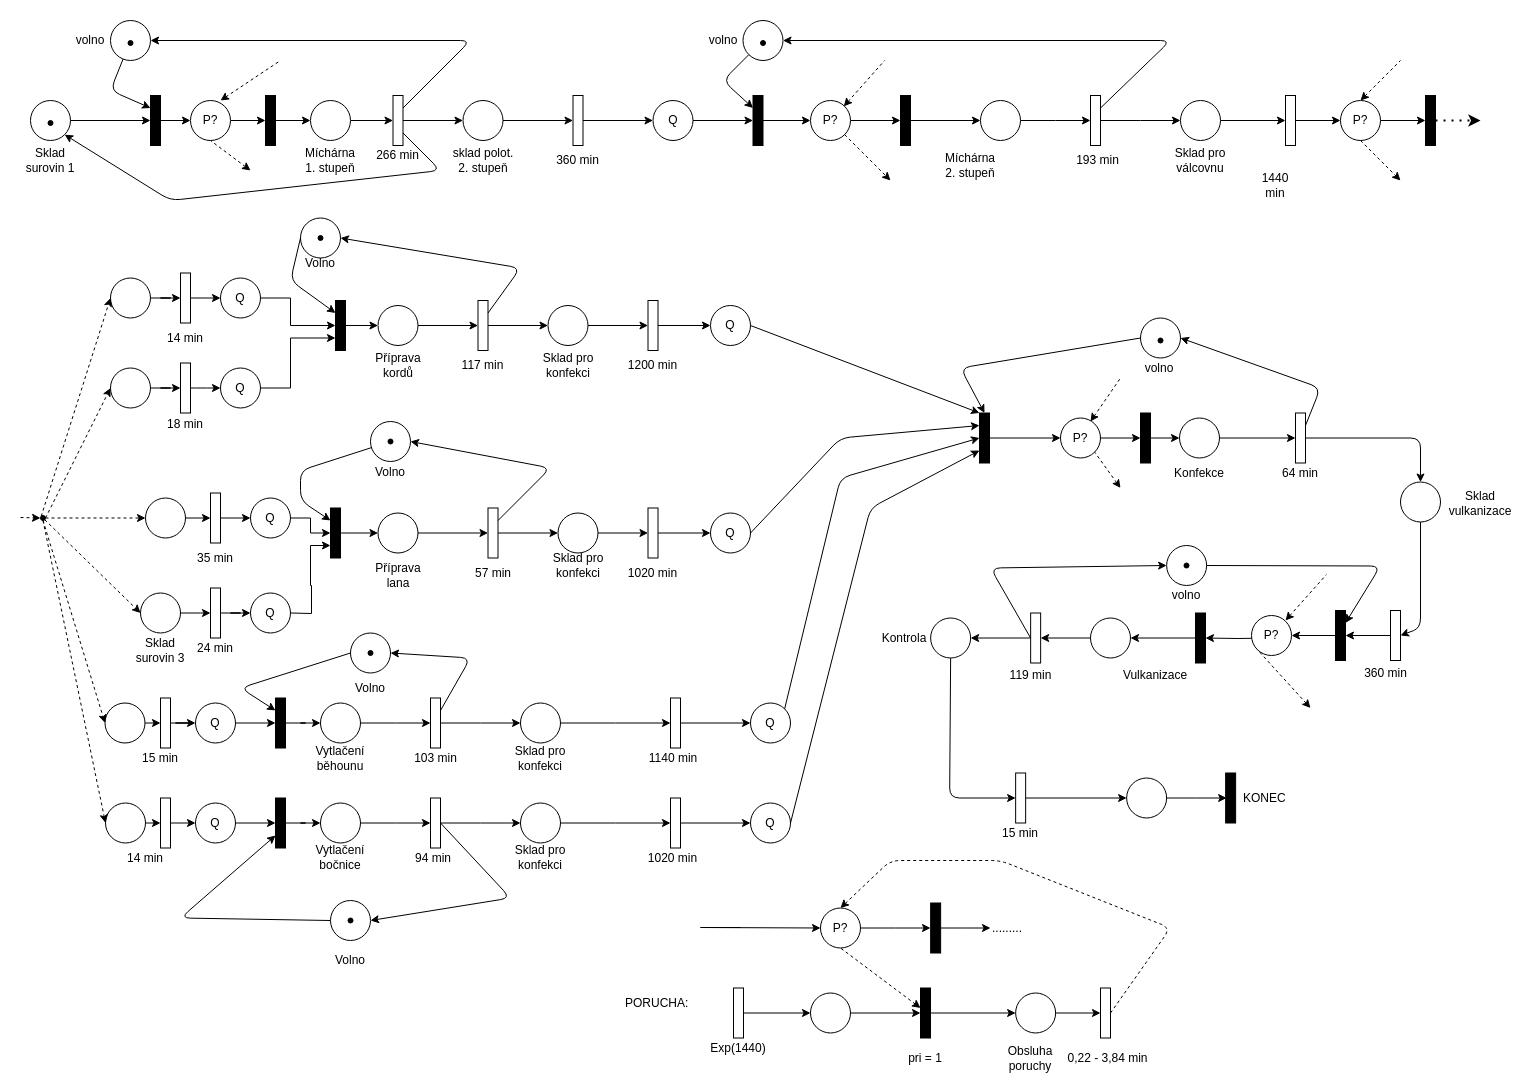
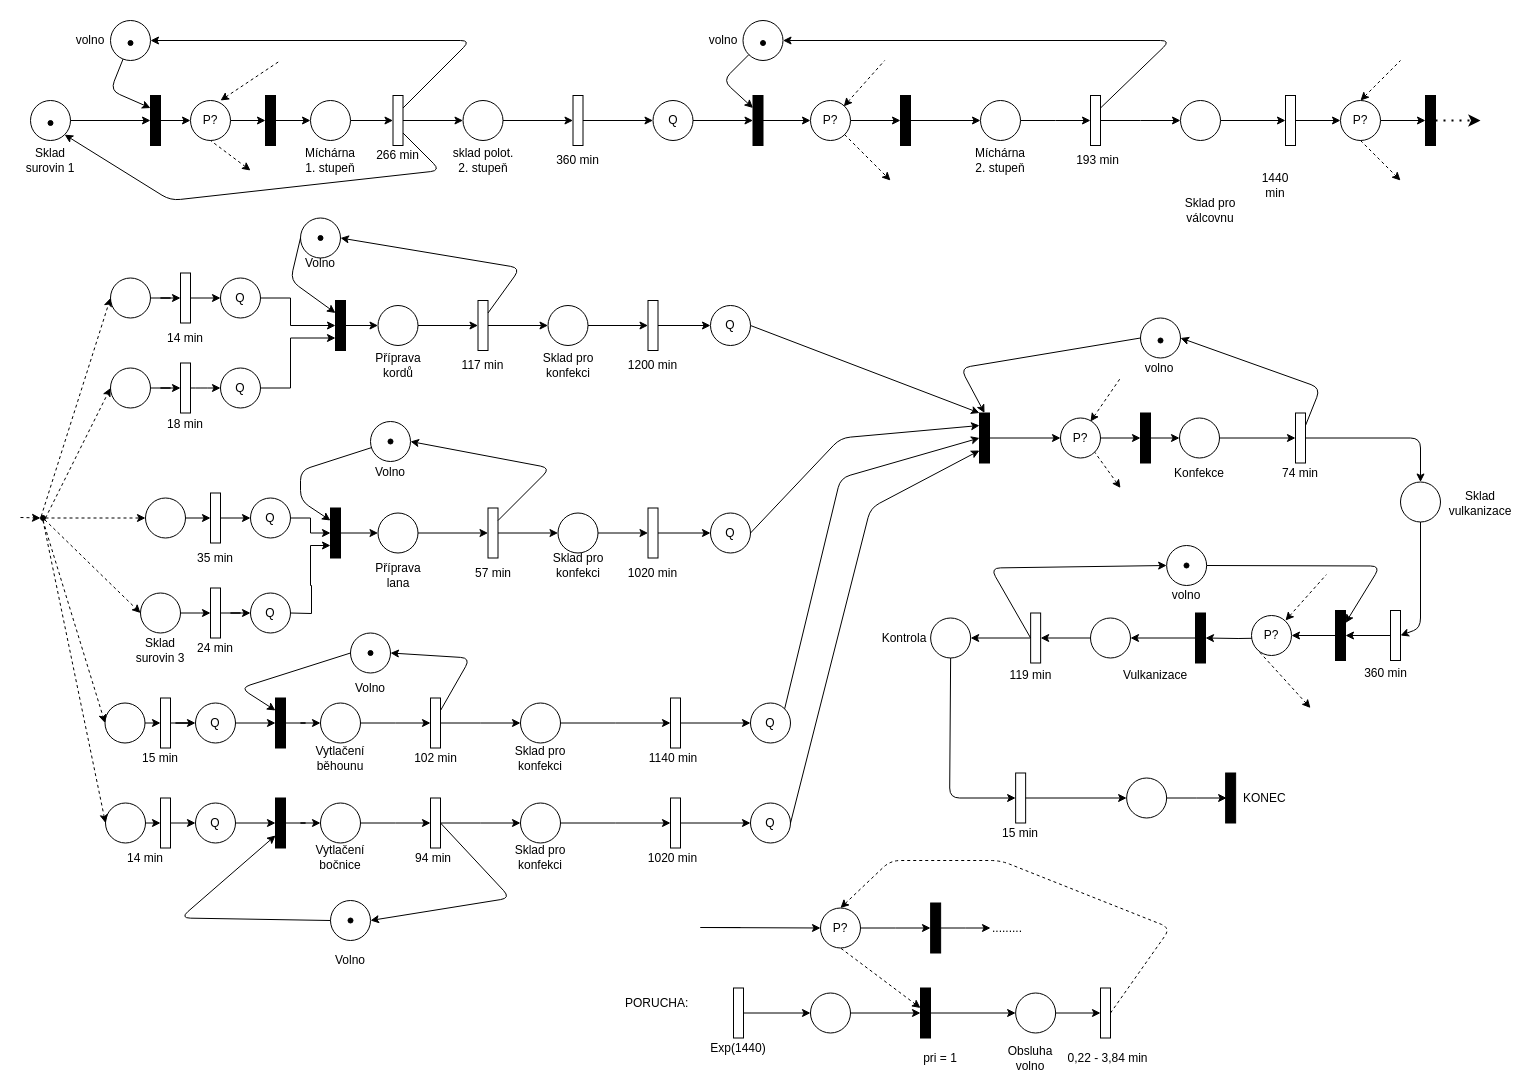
node "Sklad pro válcovnu": moved (1201, 161) -> (1211, 211)
node "Míchárna 2. stupeň": moved (971, 166) -> (1001, 161)
node "64 min": label "64 min" -> "74 min"
node "103 min": label "103 min" -> "102 min"
node "pri = 1": moved (926, 1058) -> (941, 1058)
node "Obsluha poruchy": label "Obsluha poruchy" -> "Obsluha volno"
